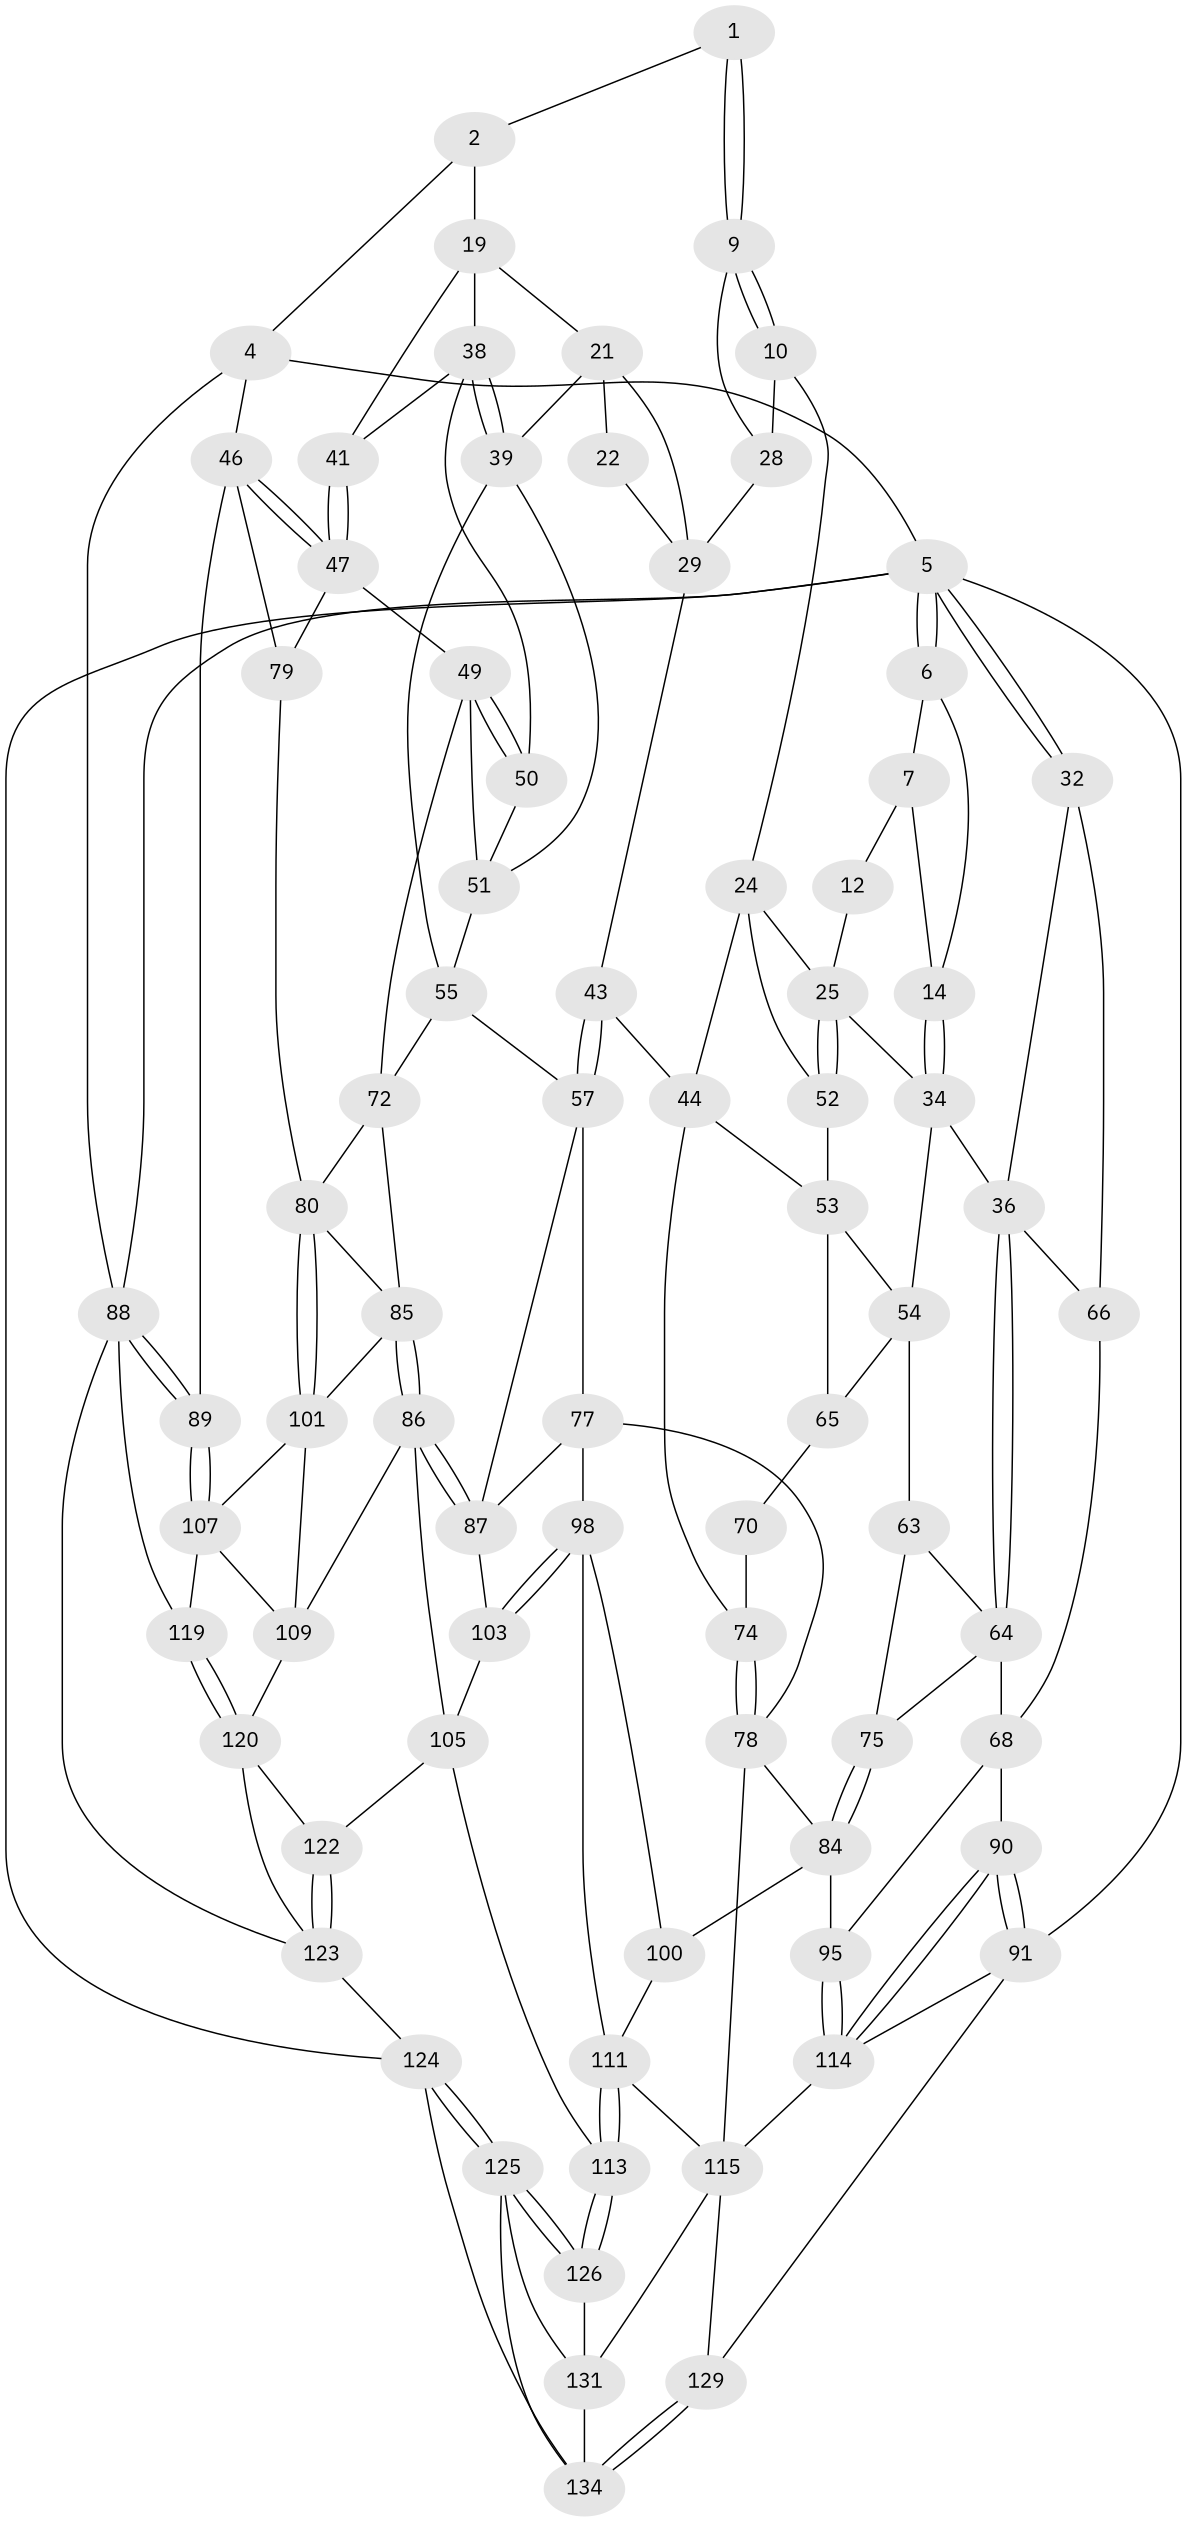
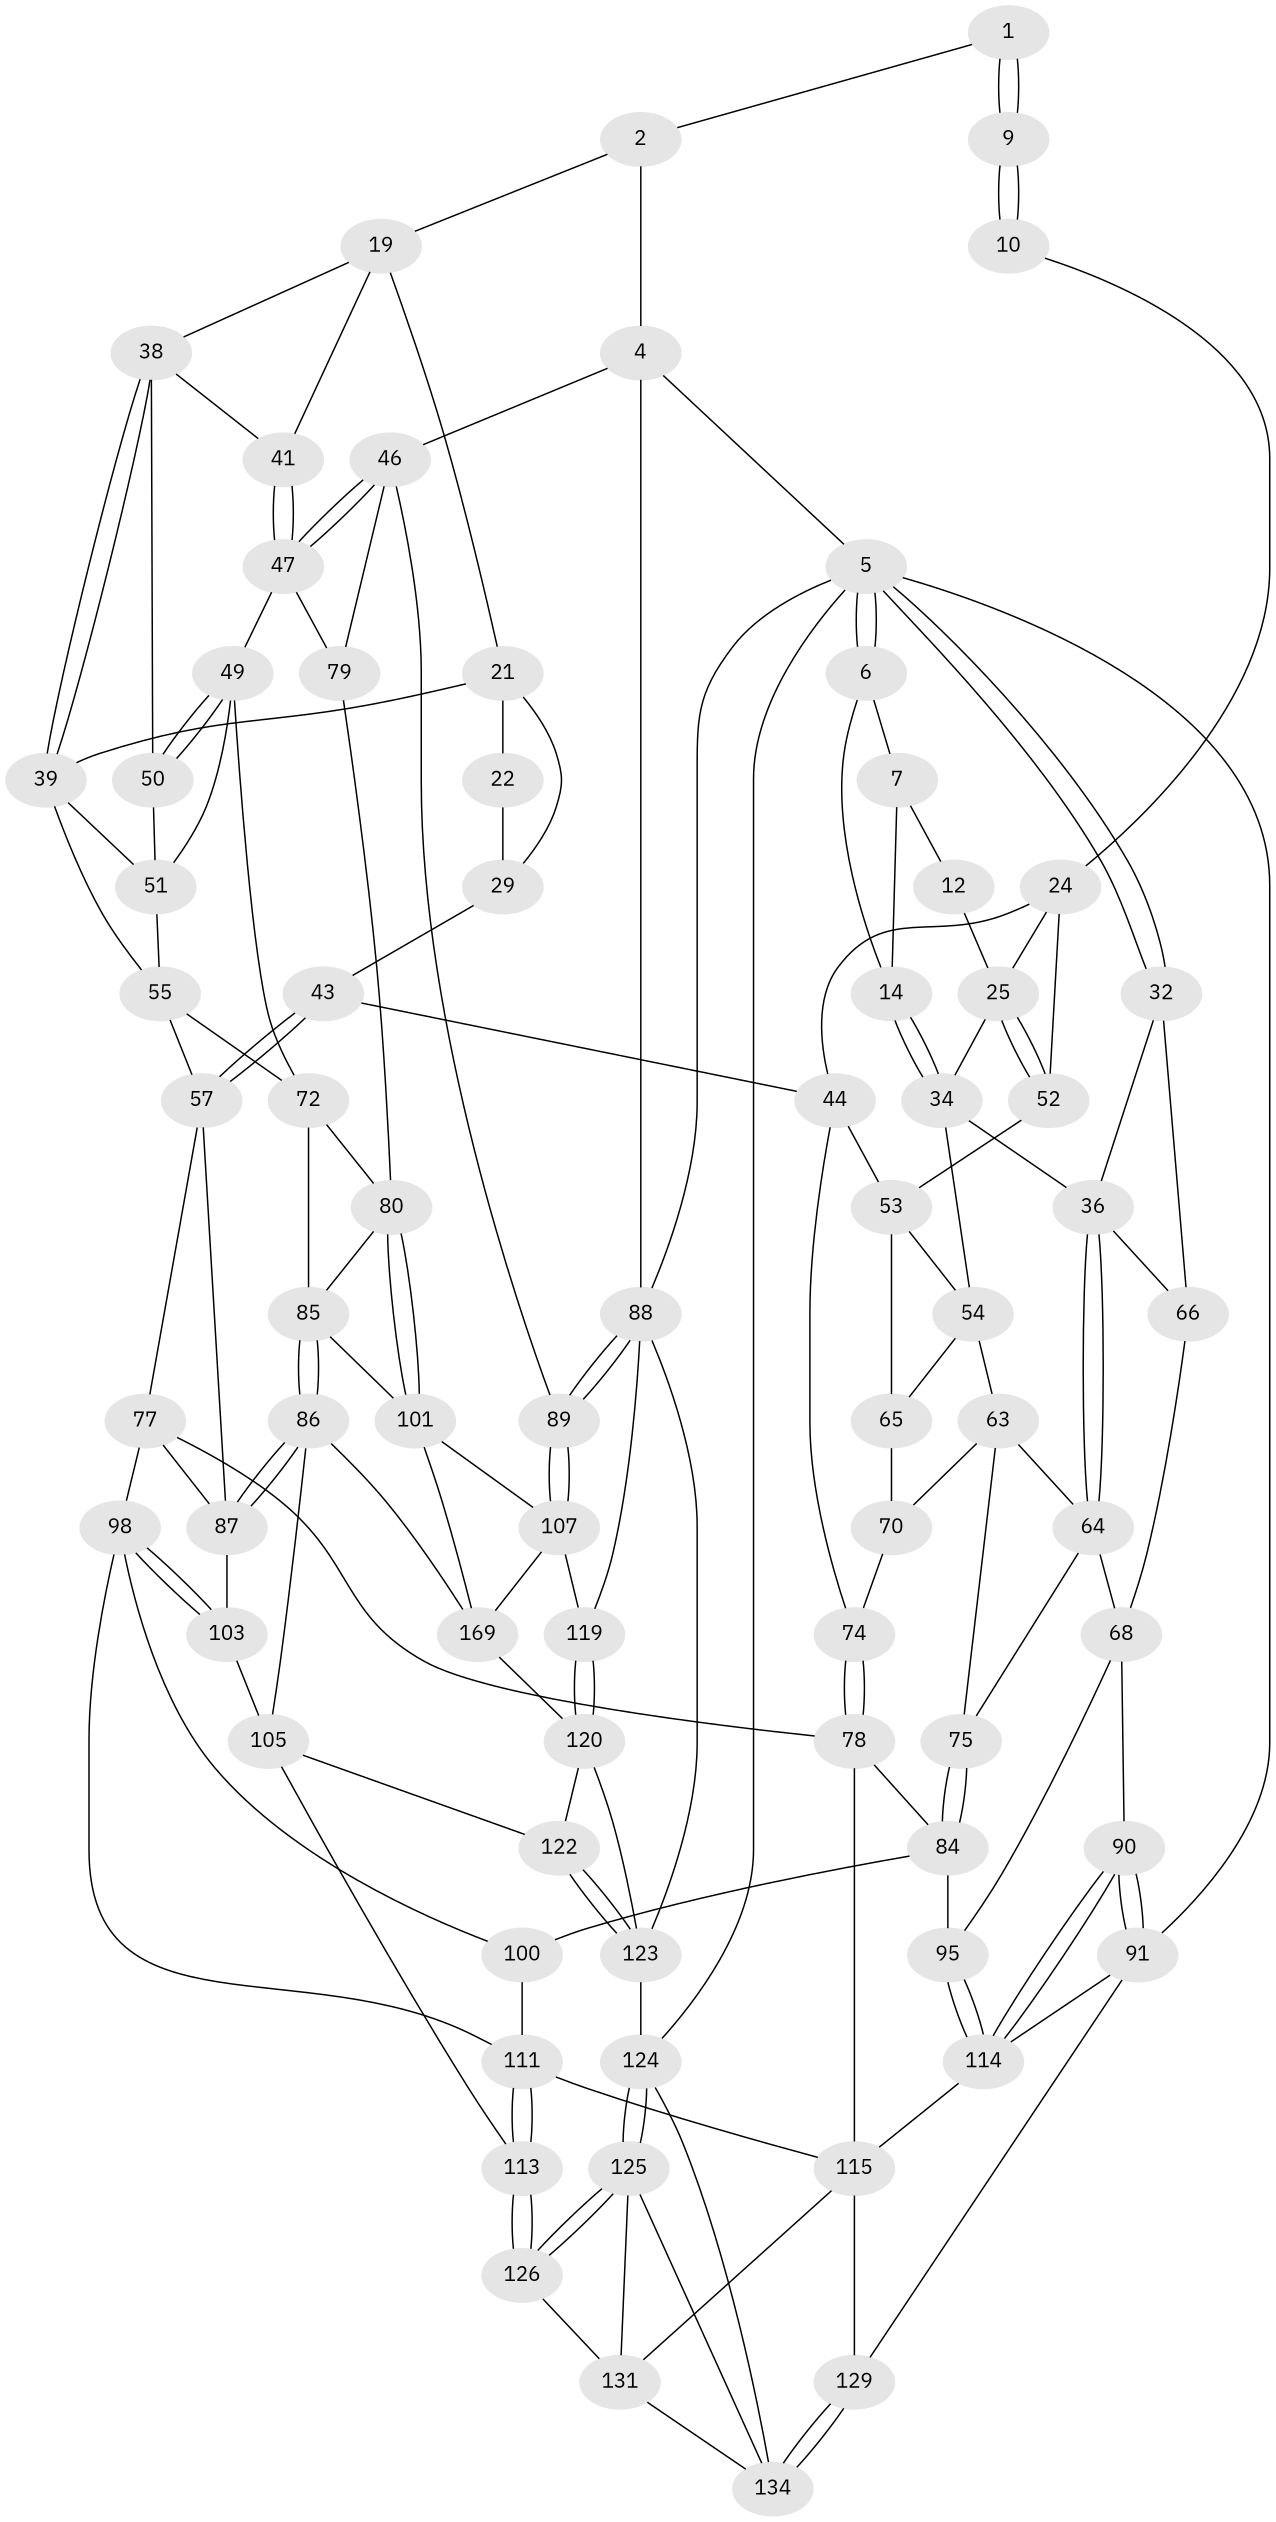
node "28": removed
edge "63" -- "70": added
node "109": label "109" -> "169"
